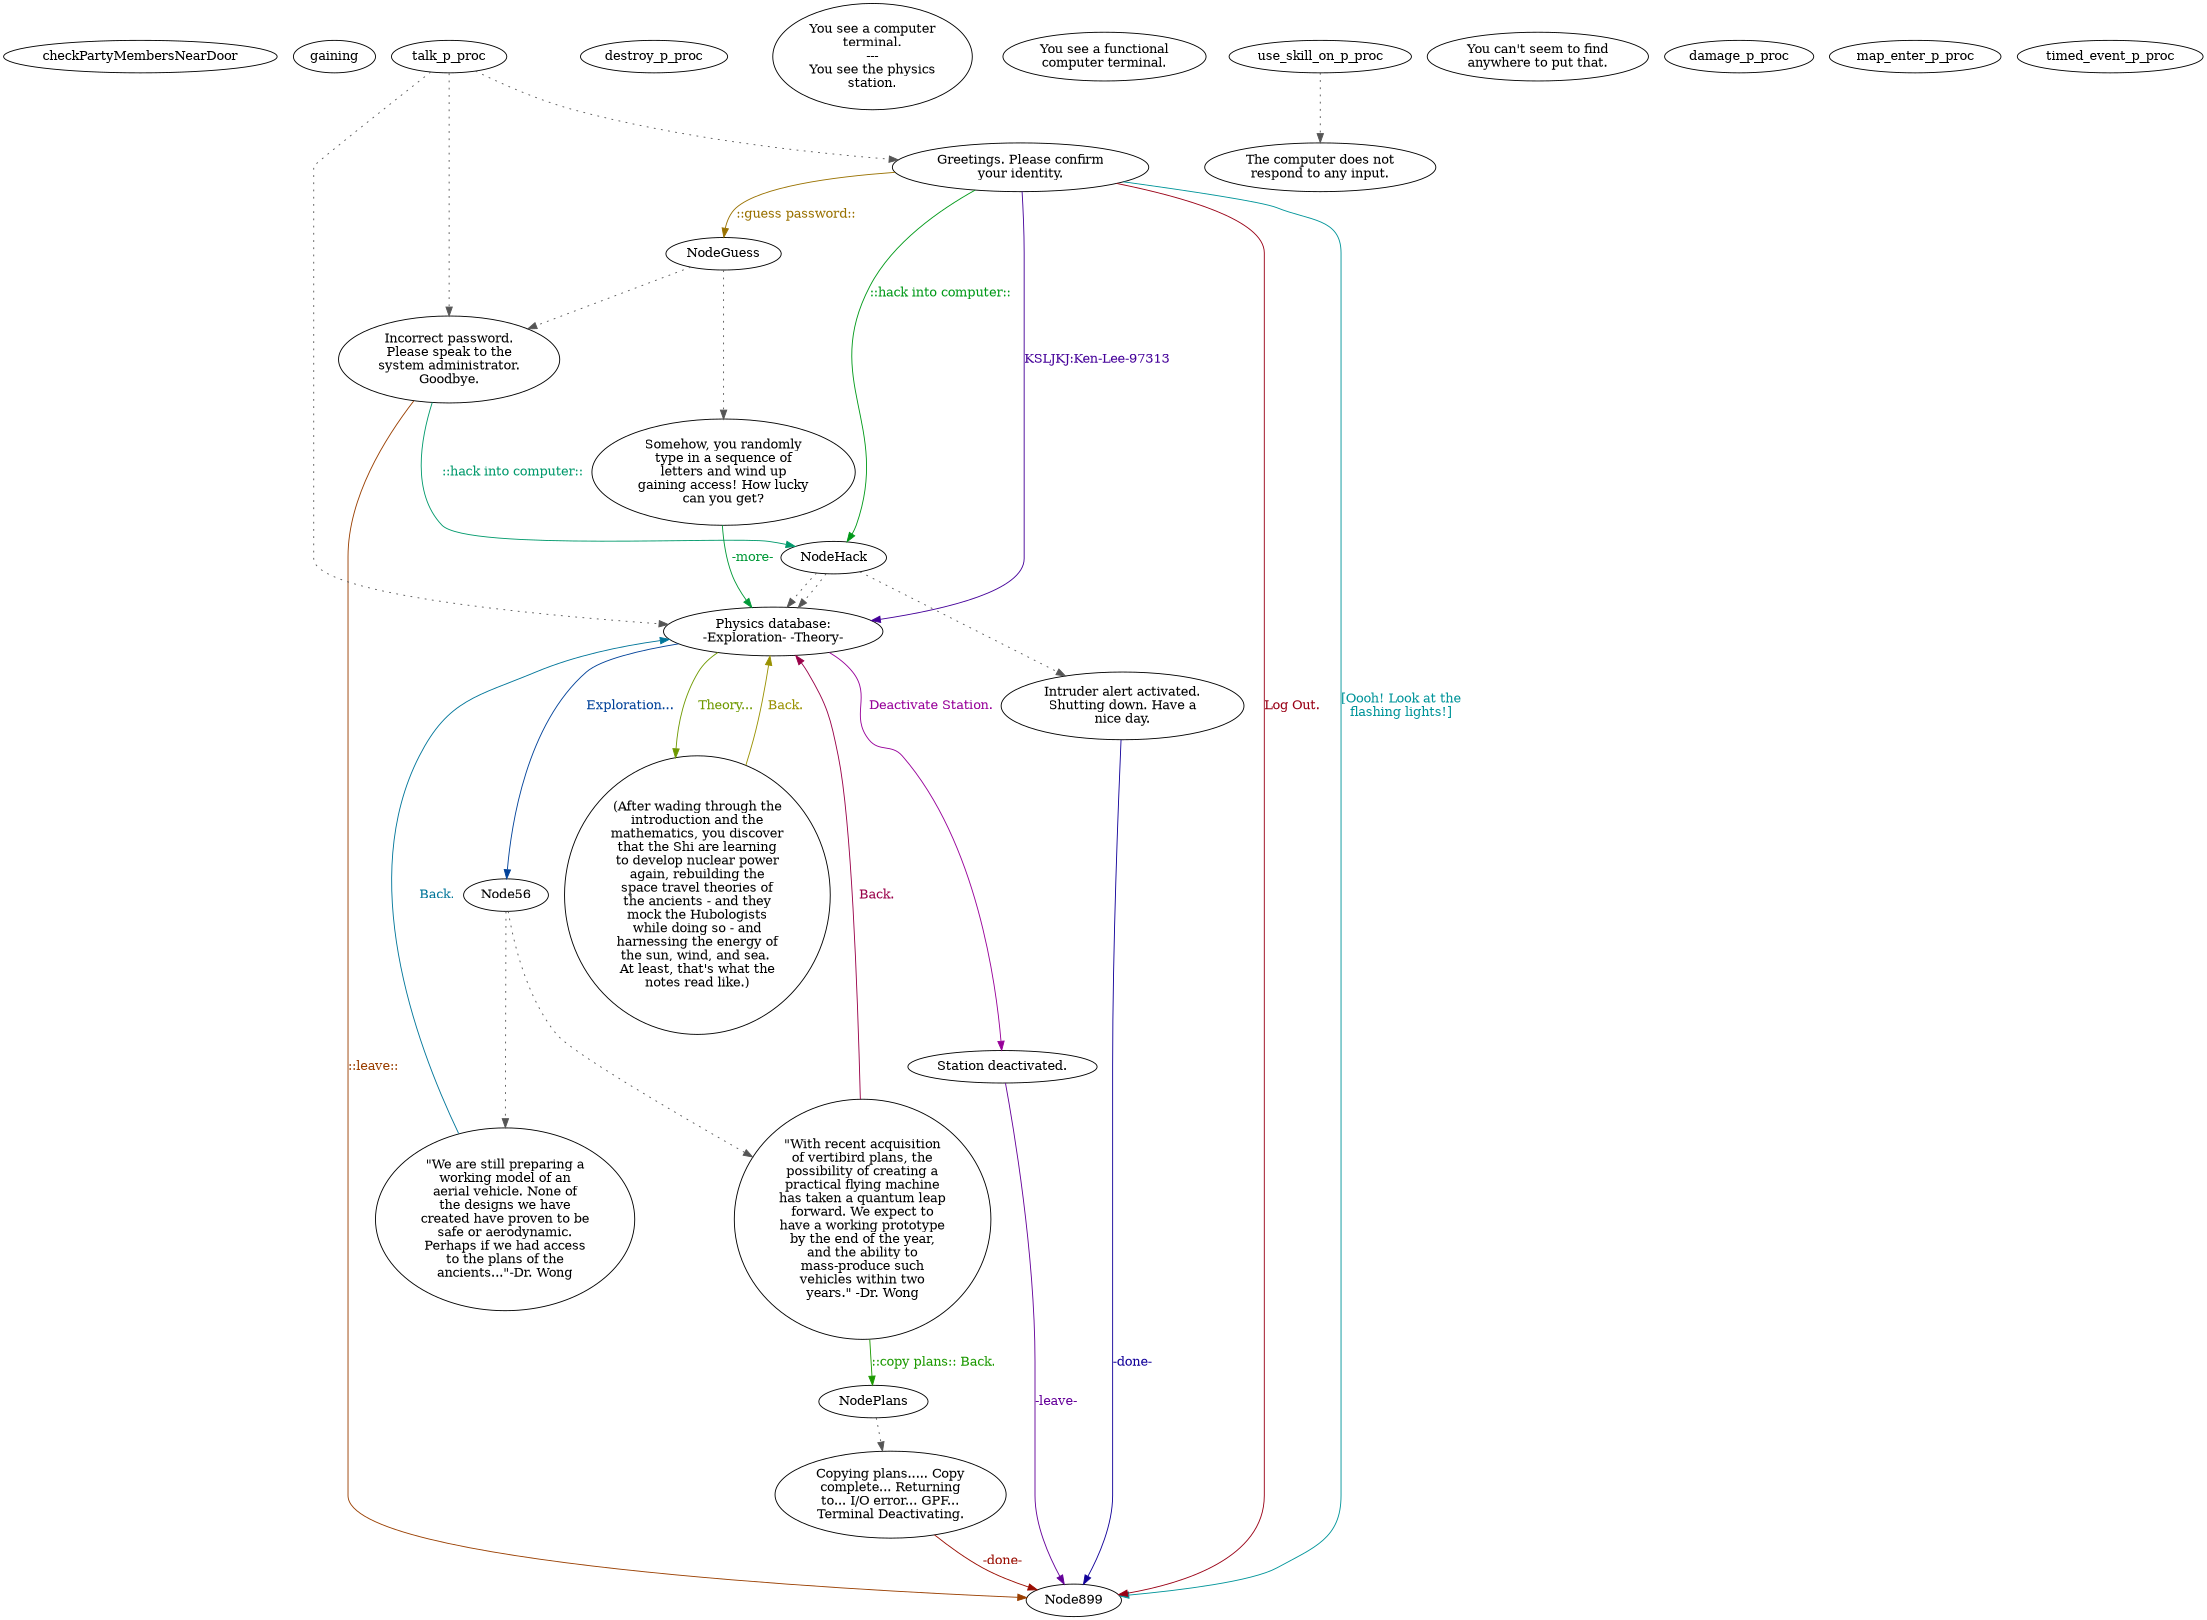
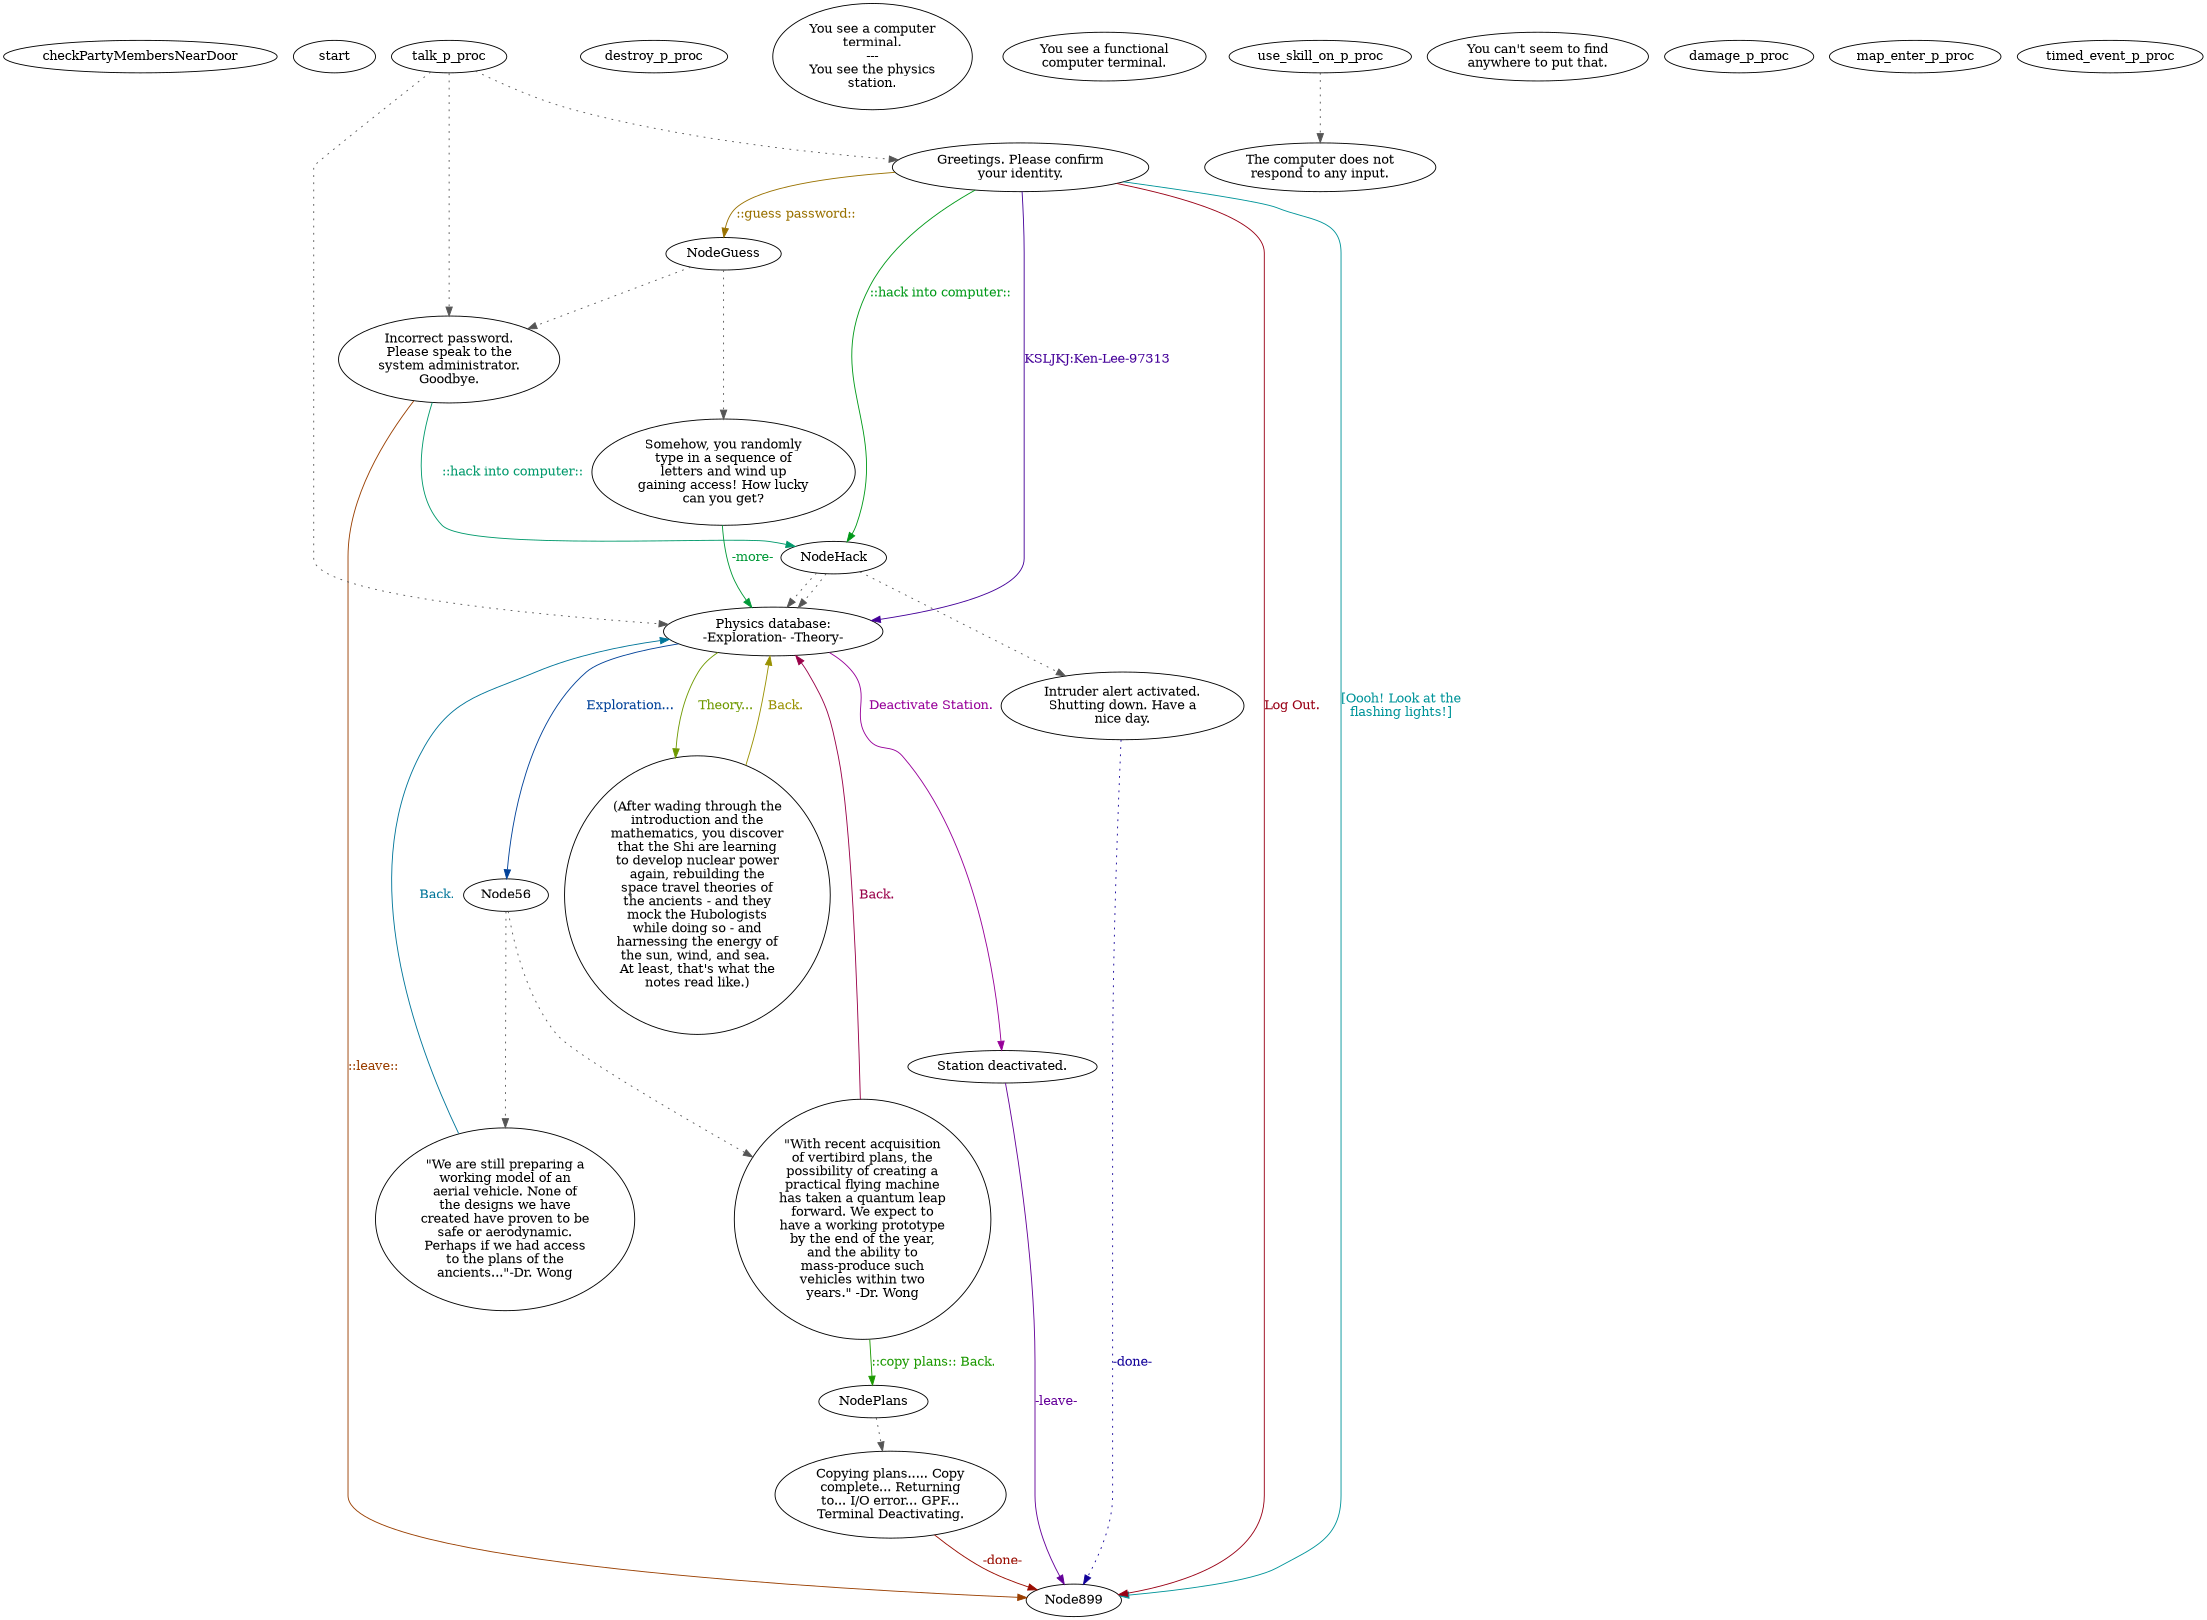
node "gaining": label "gaining" -> "start"
edge "Intruder alert activated. Shutting down. Have a nice day." -> "Node899": style solid -> dotted
